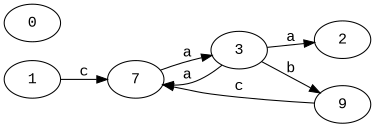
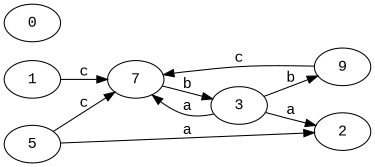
edge "7" -> "3": label "a" -> "b"
node "5": added
